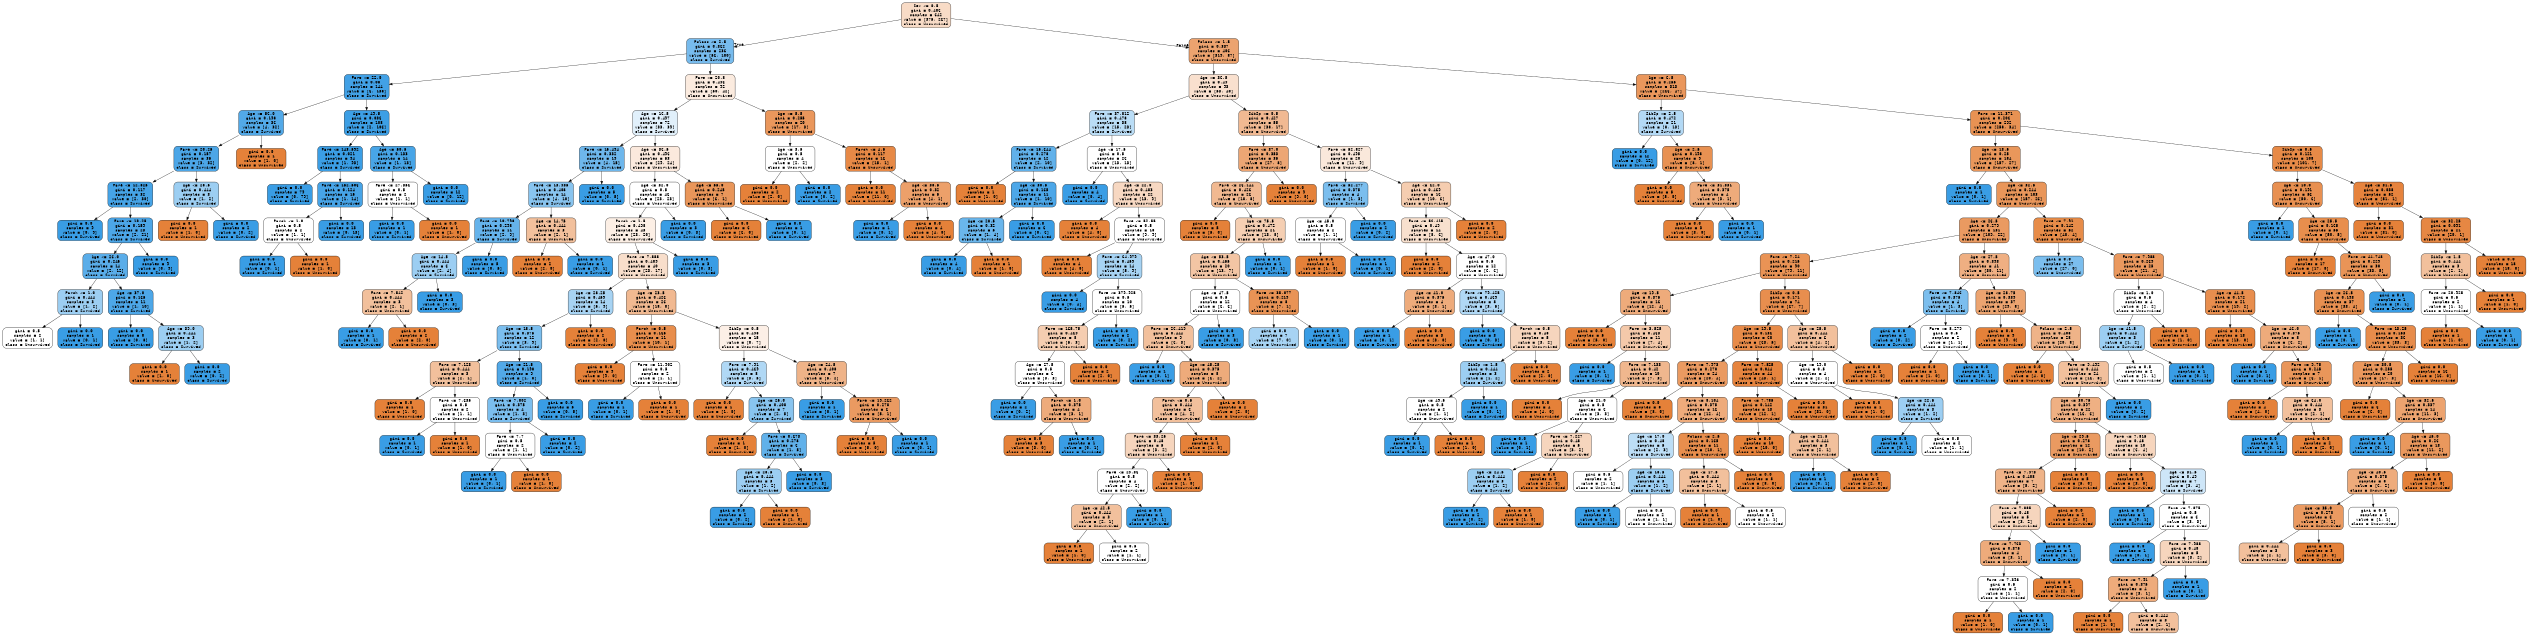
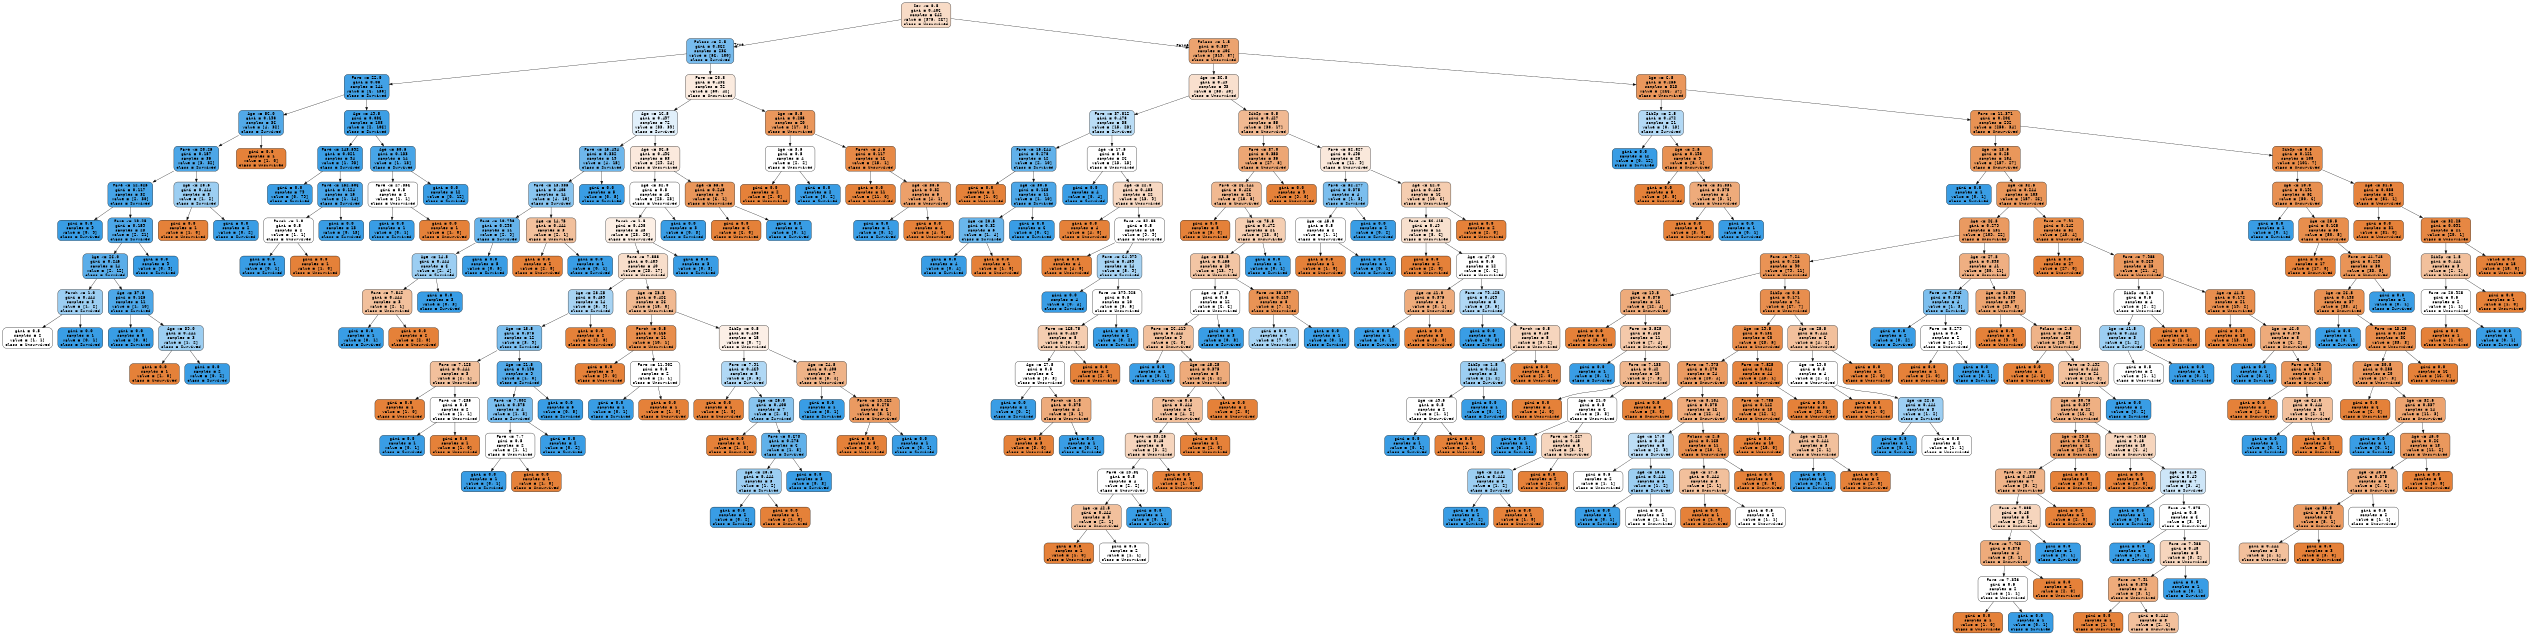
node "gini = 0.0 samples = 27 value = [27, 0] class = Unsurvived": fillcolor #7bbeee -> #e58139
